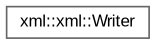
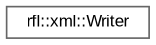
node "xml::xml::Writer": label "xml::xml::Writer" -> "rfl::xml::Writer"
